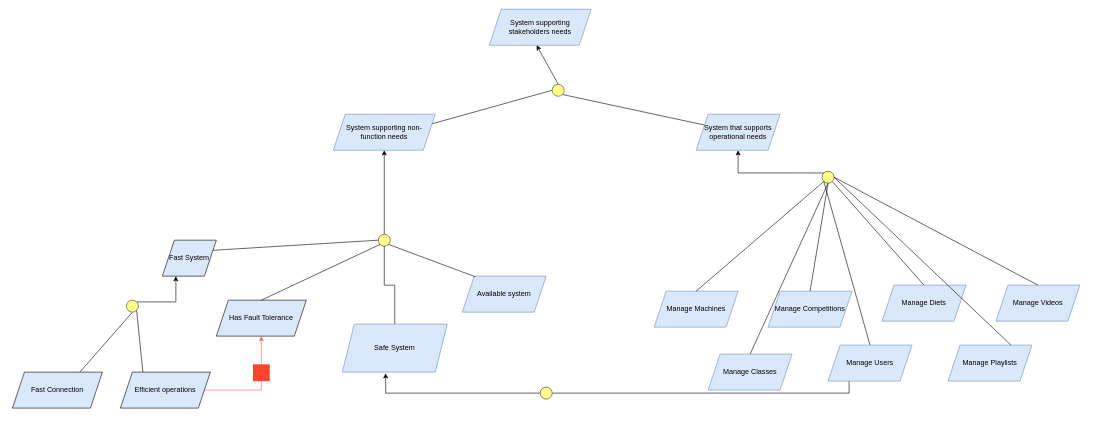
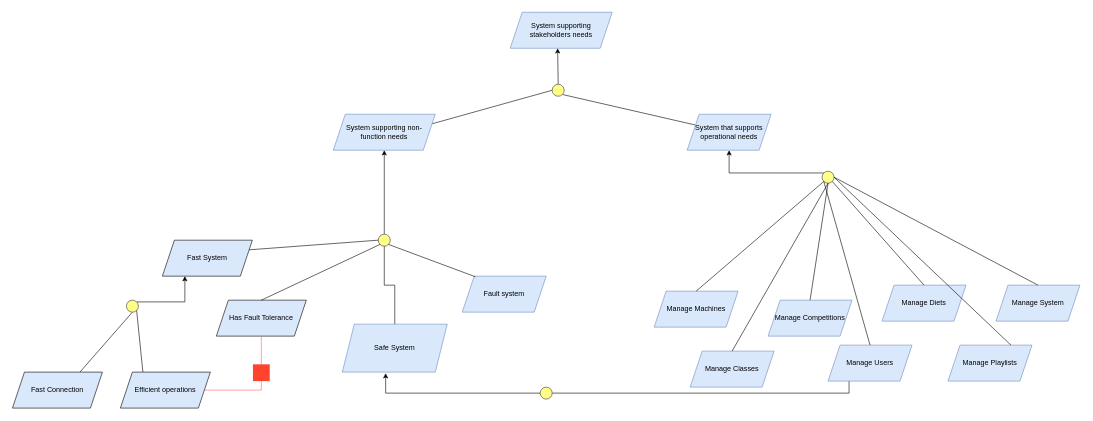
node "System supporting stakeholders needs": moved (540, 27) -> (561, 30)
node "System that supports operational needs": moved (738, 132) -> (729, 132)
node "Fast System": size 54x36 -> 90x36
node "Available system": label "Available system" -> "Fault system"
node "Manage Videos": label "Manage Videos" -> "Manage System"
node "Manage Competitions": moved (810, 309) -> (810, 318)
edge "Efficient operations" -> "Has Fault Tolerance": arrowhead classic -> none
node "Manage Classes": moved (750, 372) -> (732, 369)
